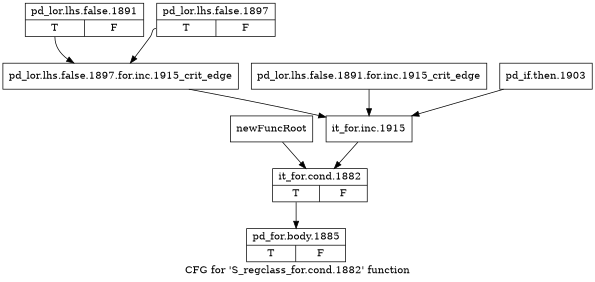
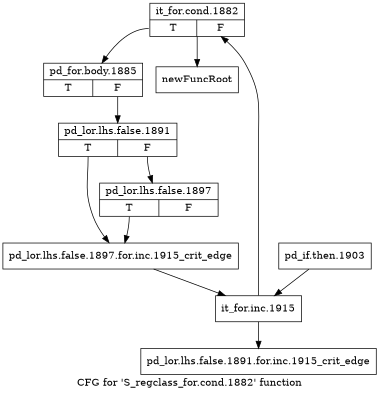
edge "pd_lor.lhs.false.1891.for.inc.1915_crit_edge" -> "it_for.inc.1915": reversed
edge "pd_for.body.1885" -> "pd_lor.lhs.false.1891": added
edge "newFuncRoot" -> "it_for.cond.1882": reversed
edge "pd_lor.lhs.false.1891" -> "pd_lor.lhs.false.1897": added
